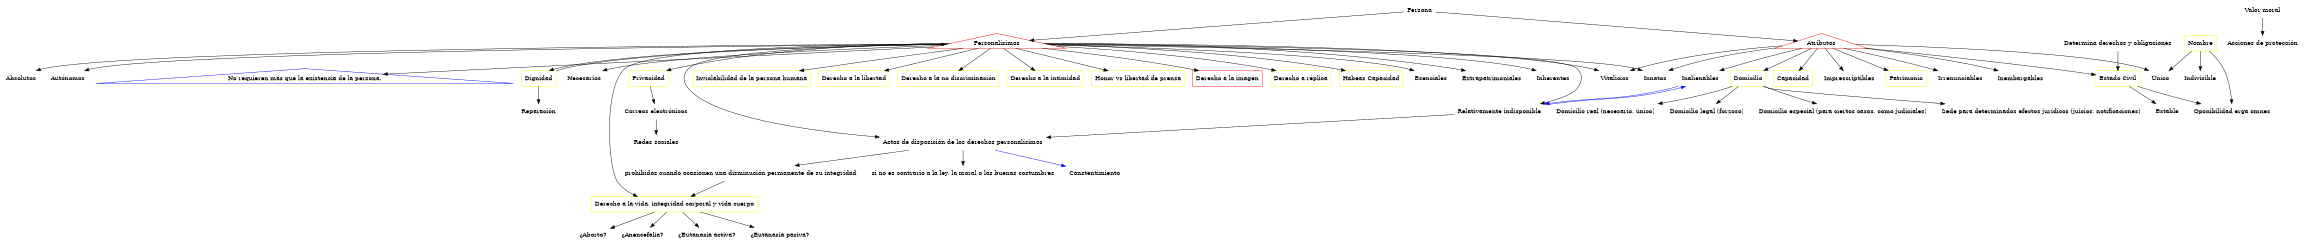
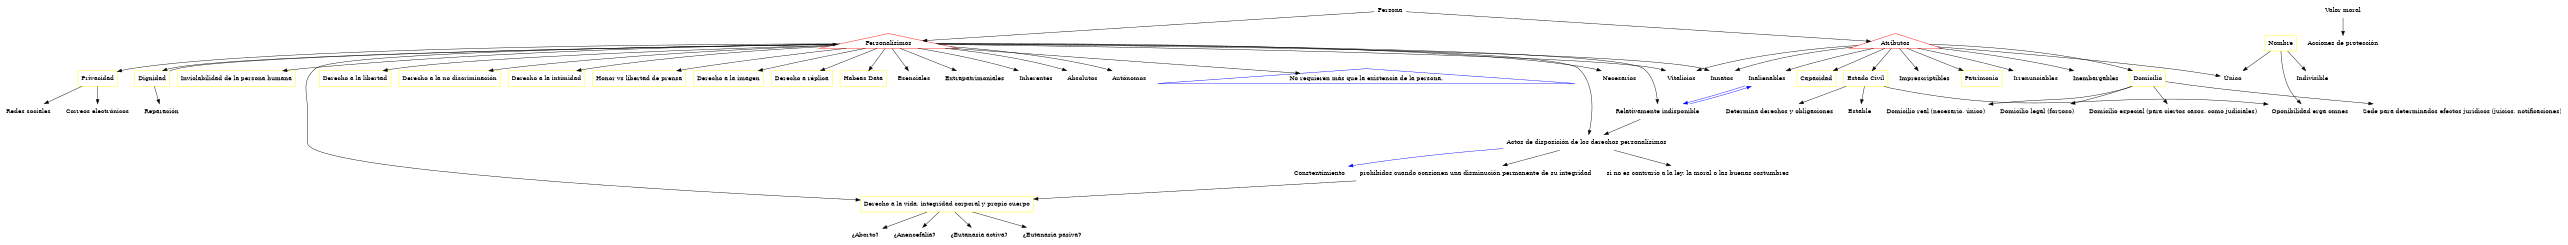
edge "Determina derechos y obligaciones" -> "Estado Civil": reversed
node "Derecho a la imagen": color red -> yellow
node "Habeas Capacidad": label "Habeas Capacidad" -> "Habeas Data"
edge "Correos electrónicos" -> "Redes sociales": now "Privacidad" -> "Redes sociales"
node "Derecho a la vida, integridad corporal y vida cuerpo": label "Derecho a la vida, integridad corporal y vida cuerpo" -> "Derecho a la vida, integridad corporal y propio cuerpo"
